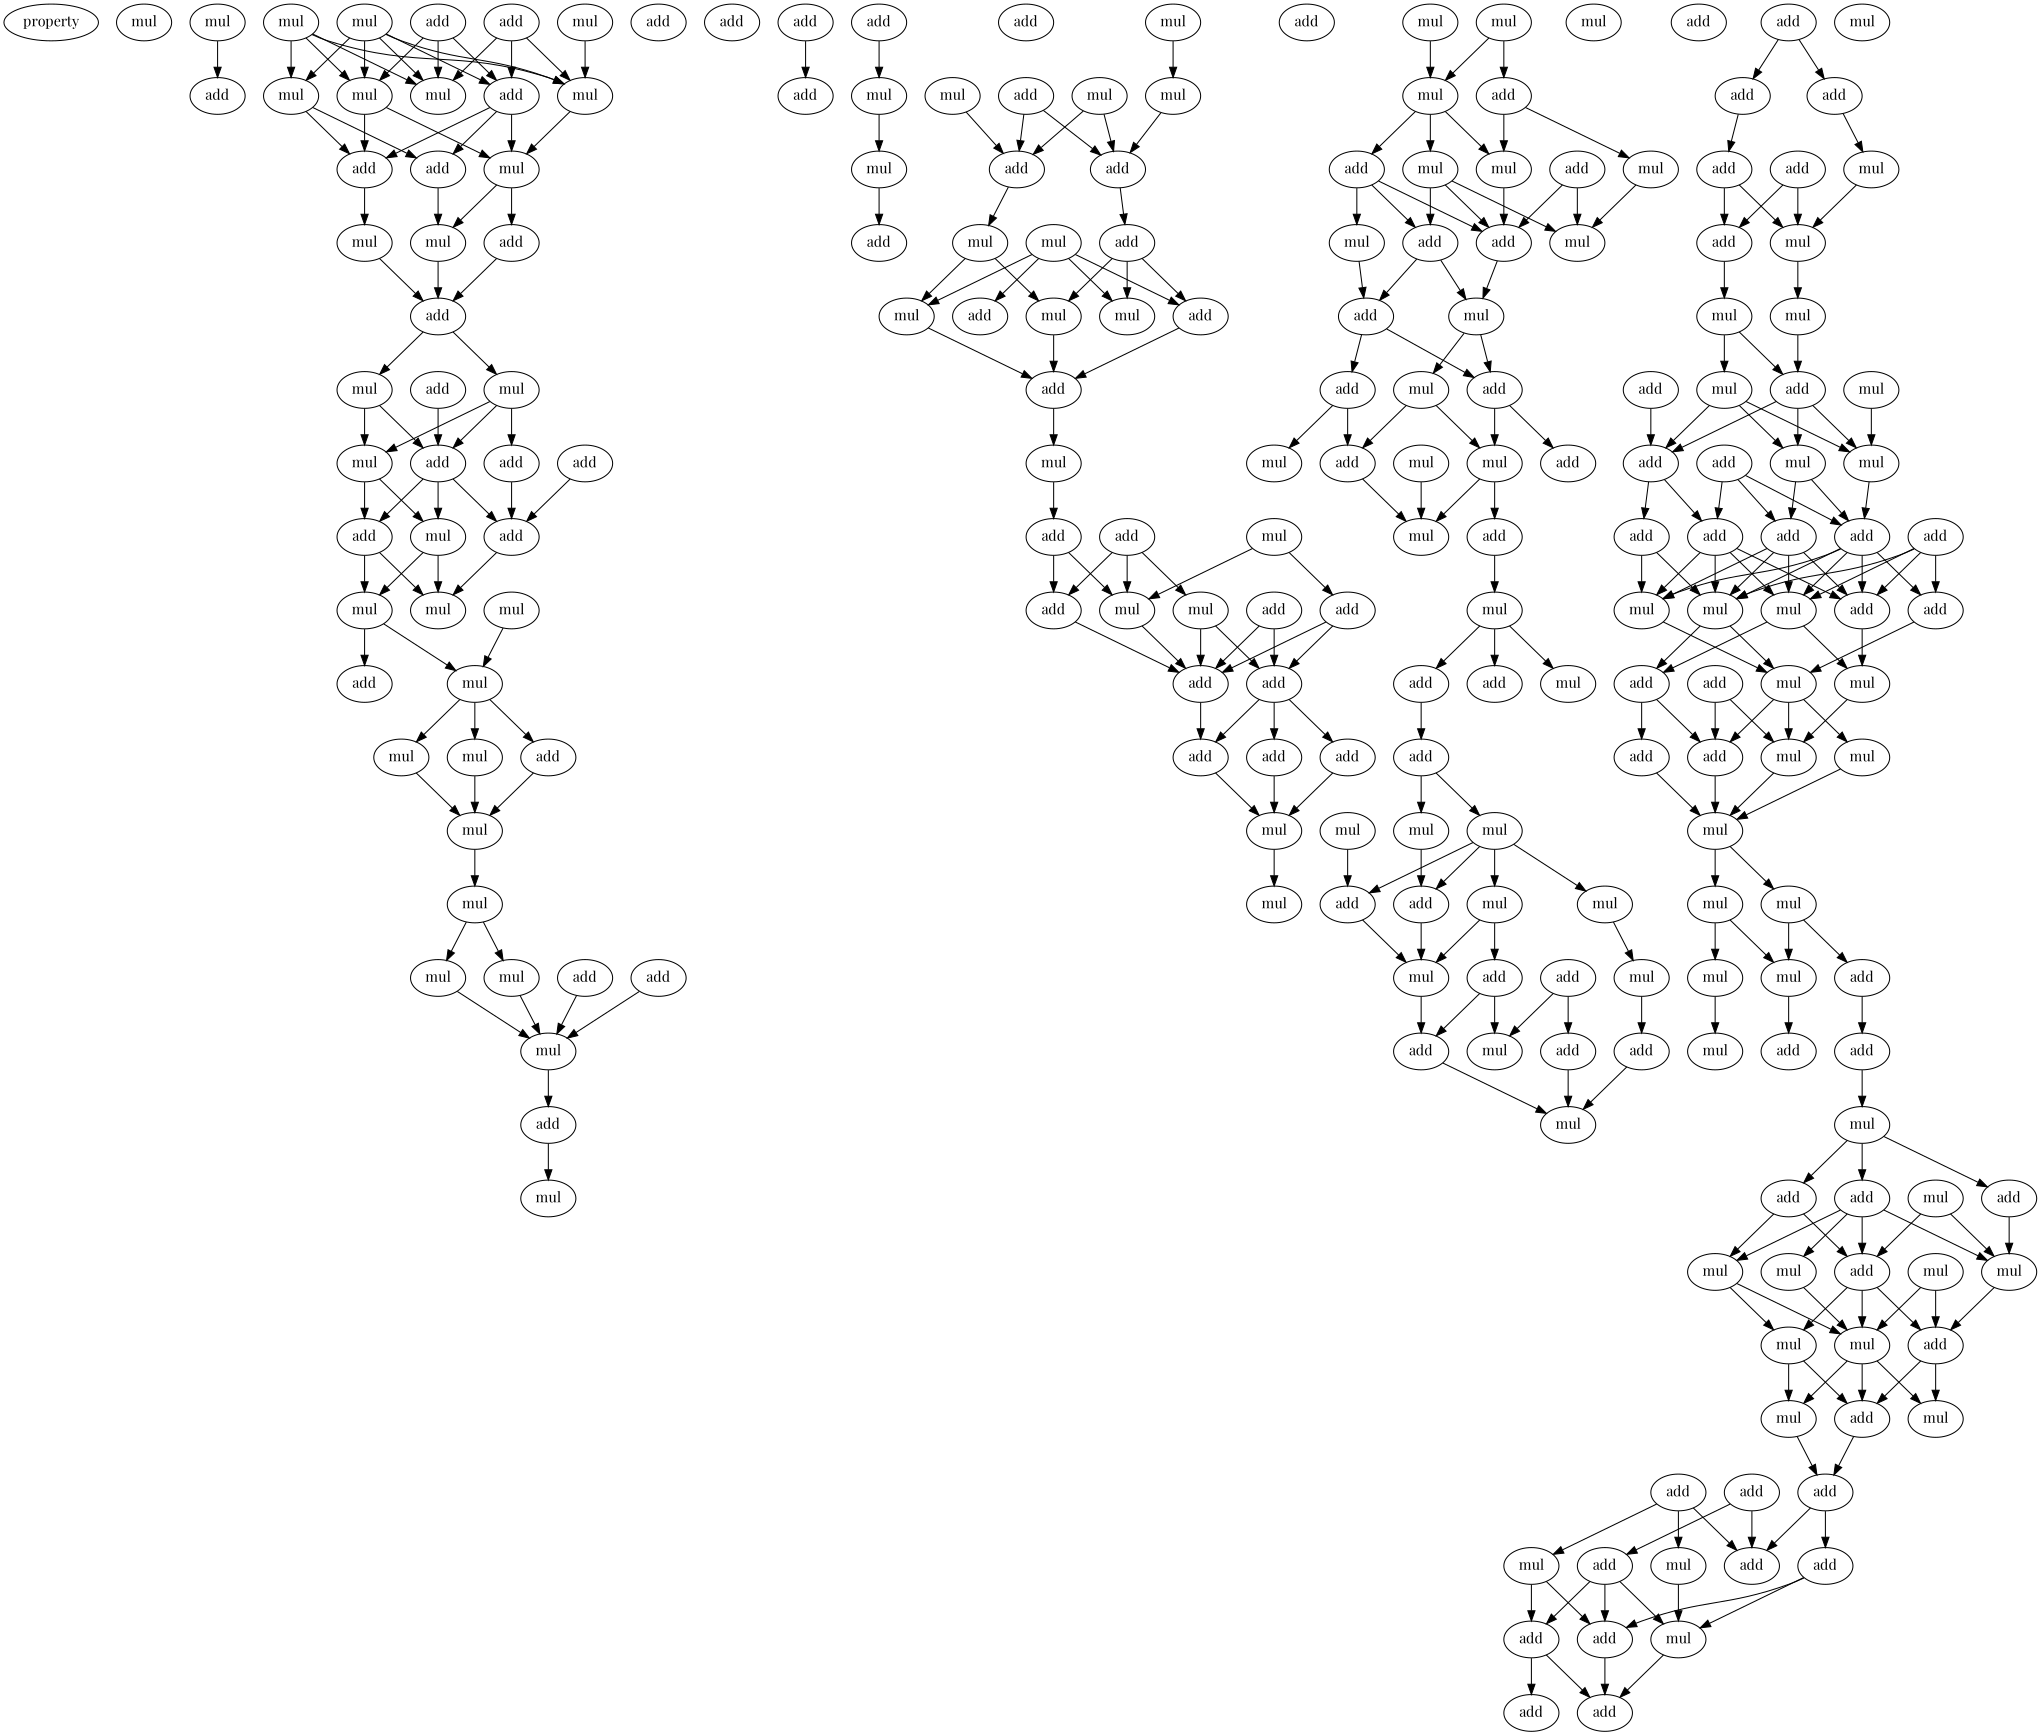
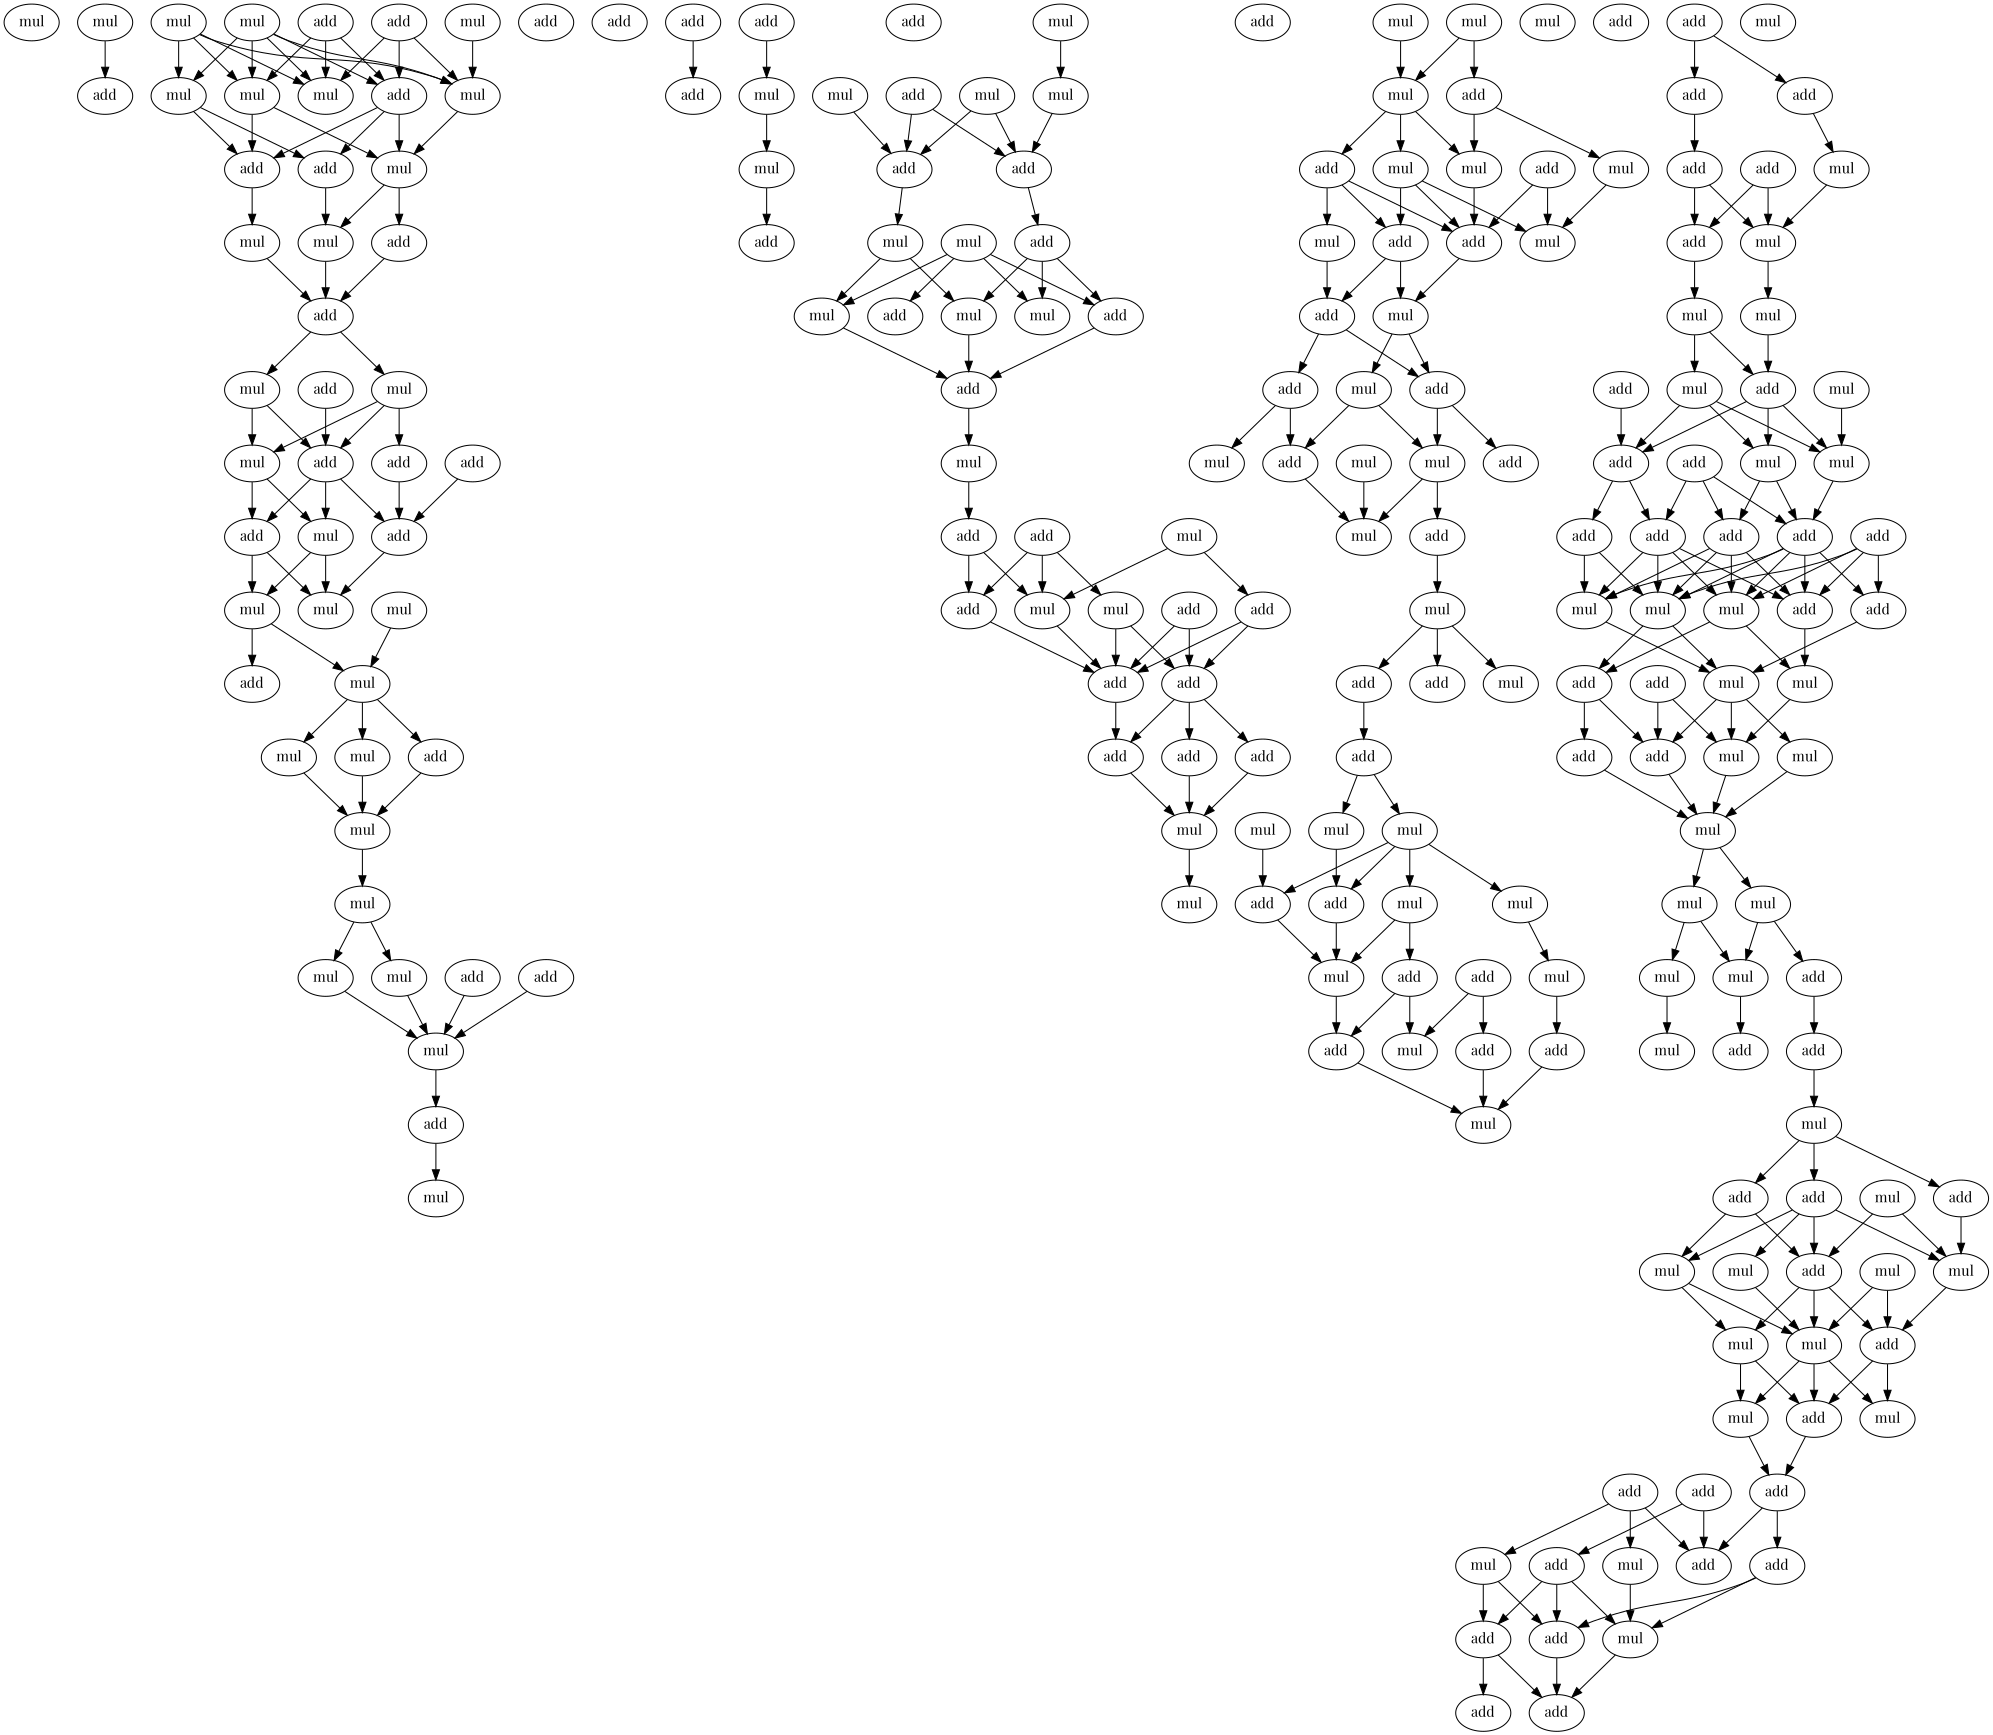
node "property": removed
